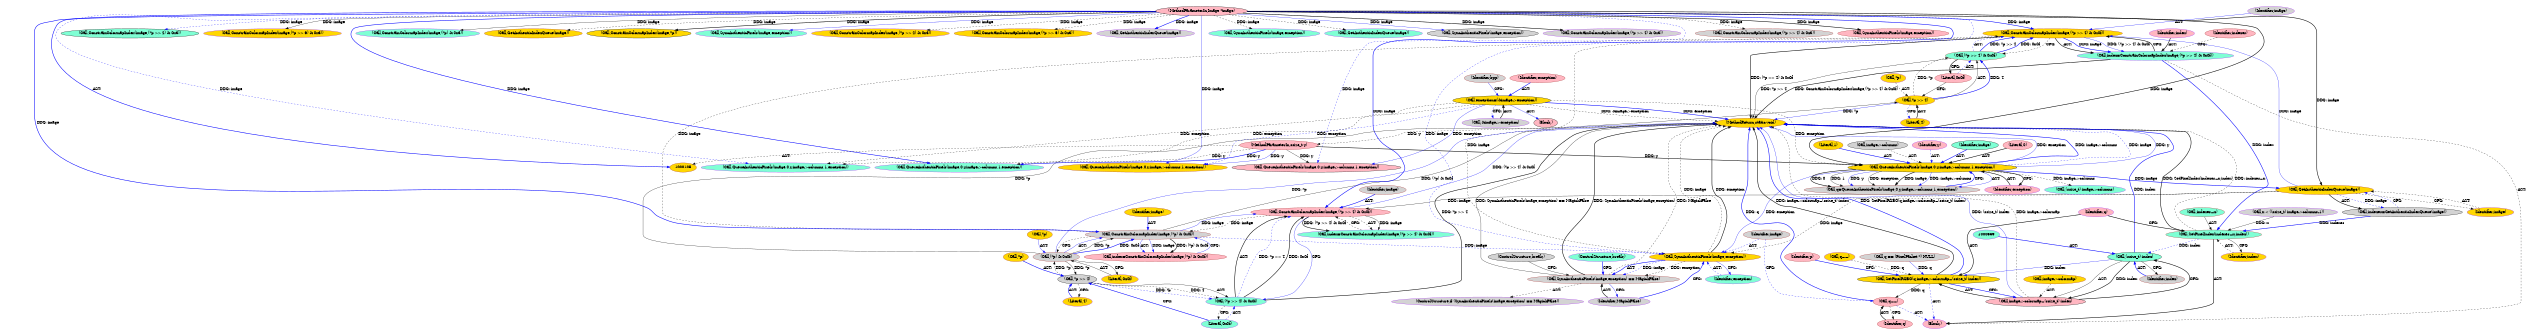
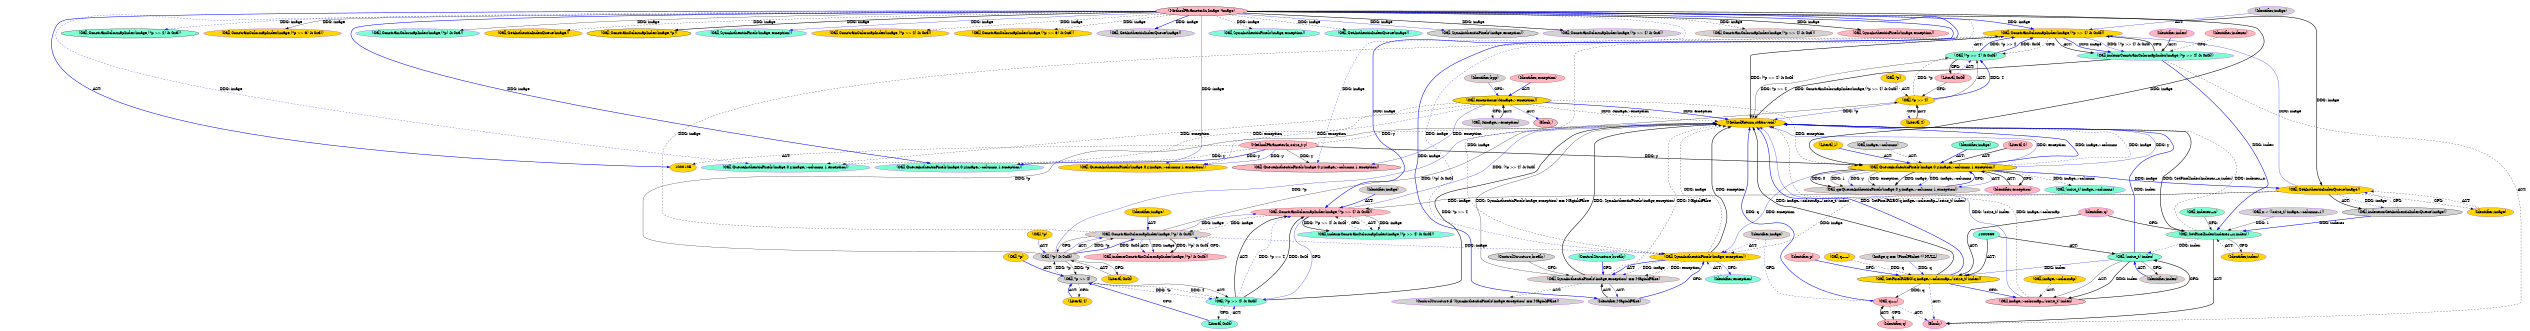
edge "(MethodParameterIn,Image *image)" -> "(Call,ConstrainColormapIndex(image,(*p) & 0x0f))": now "(MethodParameterIn,Image *image)" -> "(Identifier,MagickFalse)"
edge "(Call,exception=(&image->exception))" -> "(Call,&image->exception)": color blue -> black
edge "(MethodReturn,static void)" -> "(MethodParameterIn,ssize_t y)": reversed
node "(Identifier,y)": removed
edge "(Call,indexes+x)" -> "(Call,SetPixelIndex(indexes+x,index))": label "AST: " -> "CFG: "
edge "(Call,x < ((ssize_t) image->columns-1))" -> "(Call,SetPixelIndex(indexes+x,index))": label "DDG: x" -> "DDG: 1"
edge "(Call,ConstrainColormapIndex(image,(*p) & 0x0f))" -> "(Call,(*p) & 0x0f)": style dashed -> solid
edge "1000659" -> "(Call,(ssize_t) index)": color blue -> black
edge "(Call,index=ConstrainColormapIndex(image,(*p) & 0x0f))" -> "(Call,ConstrainColormapIndex(image,(*p) & 0x0f))": style solid -> dashed
node "(Call,q == (PixelPacket *) NULL)": label "(Call,q == (PixelPacket *) NULL)" -> "(Image,q == (PixelPacket *) NULL)"
edge "(Call,SyncAuthenticPixels(image,exception) == MagickFalse)" -> "(Identifier,MagickFalse)": label "CFG: " -> "AST: "
edge "(Call,image->colormap+(ssize_t) index)" -> "(Call,SetPixelRGBO(q,image->colormap+(ssize_t) index))": now "1000659" -> "(Call,SetPixelRGBO(q,image->colormap+(ssize_t) index))"
